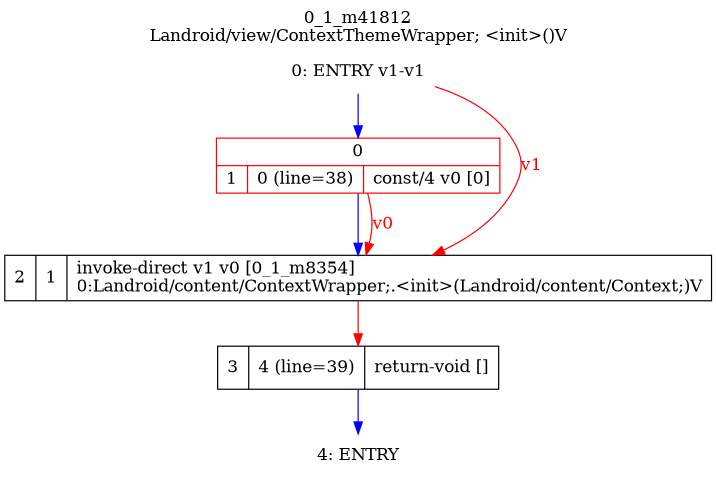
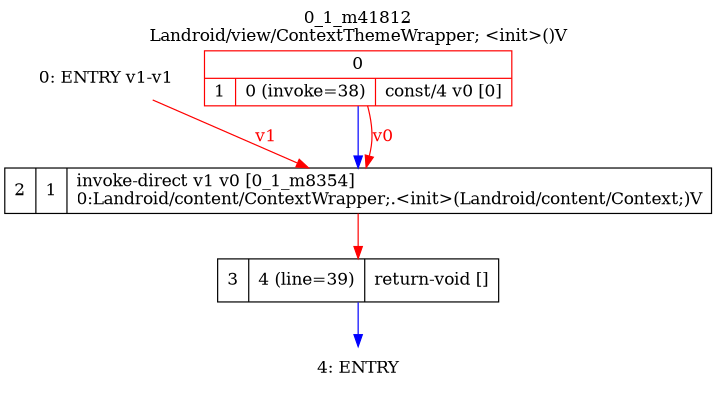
edge "0: ENTRY v1-v1" -> "0": removed
node "0": text "0 (line=38)" -> "0 (invoke=38)"
